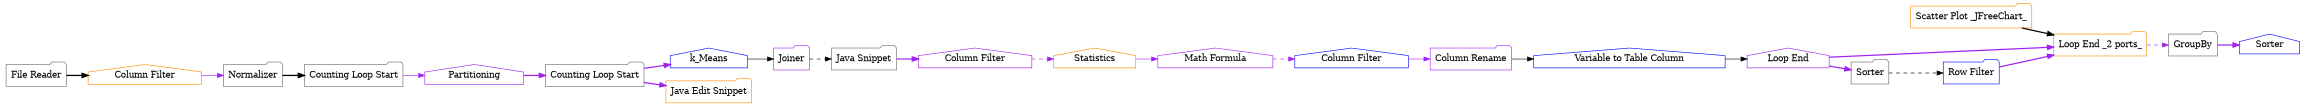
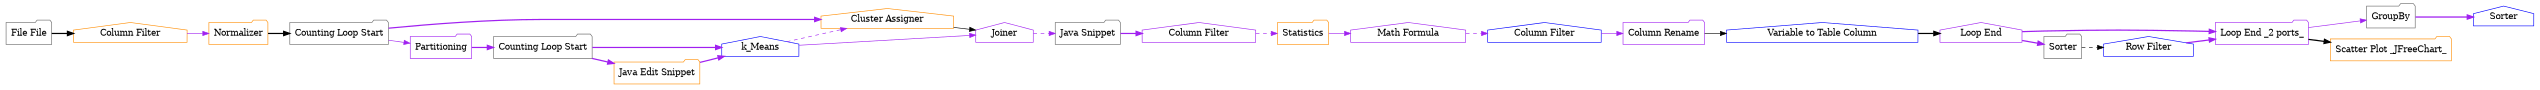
node "Cluster Assigner": added
edge "Scatter Plot _JFreeChart_" -> "Loop End _2 ports_": reversed
node "Loop End _2 ports_": color darkorange -> purple
edge "Loop End _2 ports_" -> "GroupBy": style dashed -> solid
edge "k_Means" -> "Joiner": color black -> purple
node "Joiner": shape folder -> house
edge "Joiner" -> "Java Snippet": color black -> purple
node "Statistics": shape house -> folder
edge "Variable to Table Column" -> "Loop End": style solid -> bold
edge "Java Edit Snippet" -> "k_Means": added
node "Row Filter": shape folder -> house
node "File Reader": label "File Reader" -> "File File"
node "Normalizer": color gray40 -> darkorange
node "Partitioning": shape house -> folder
